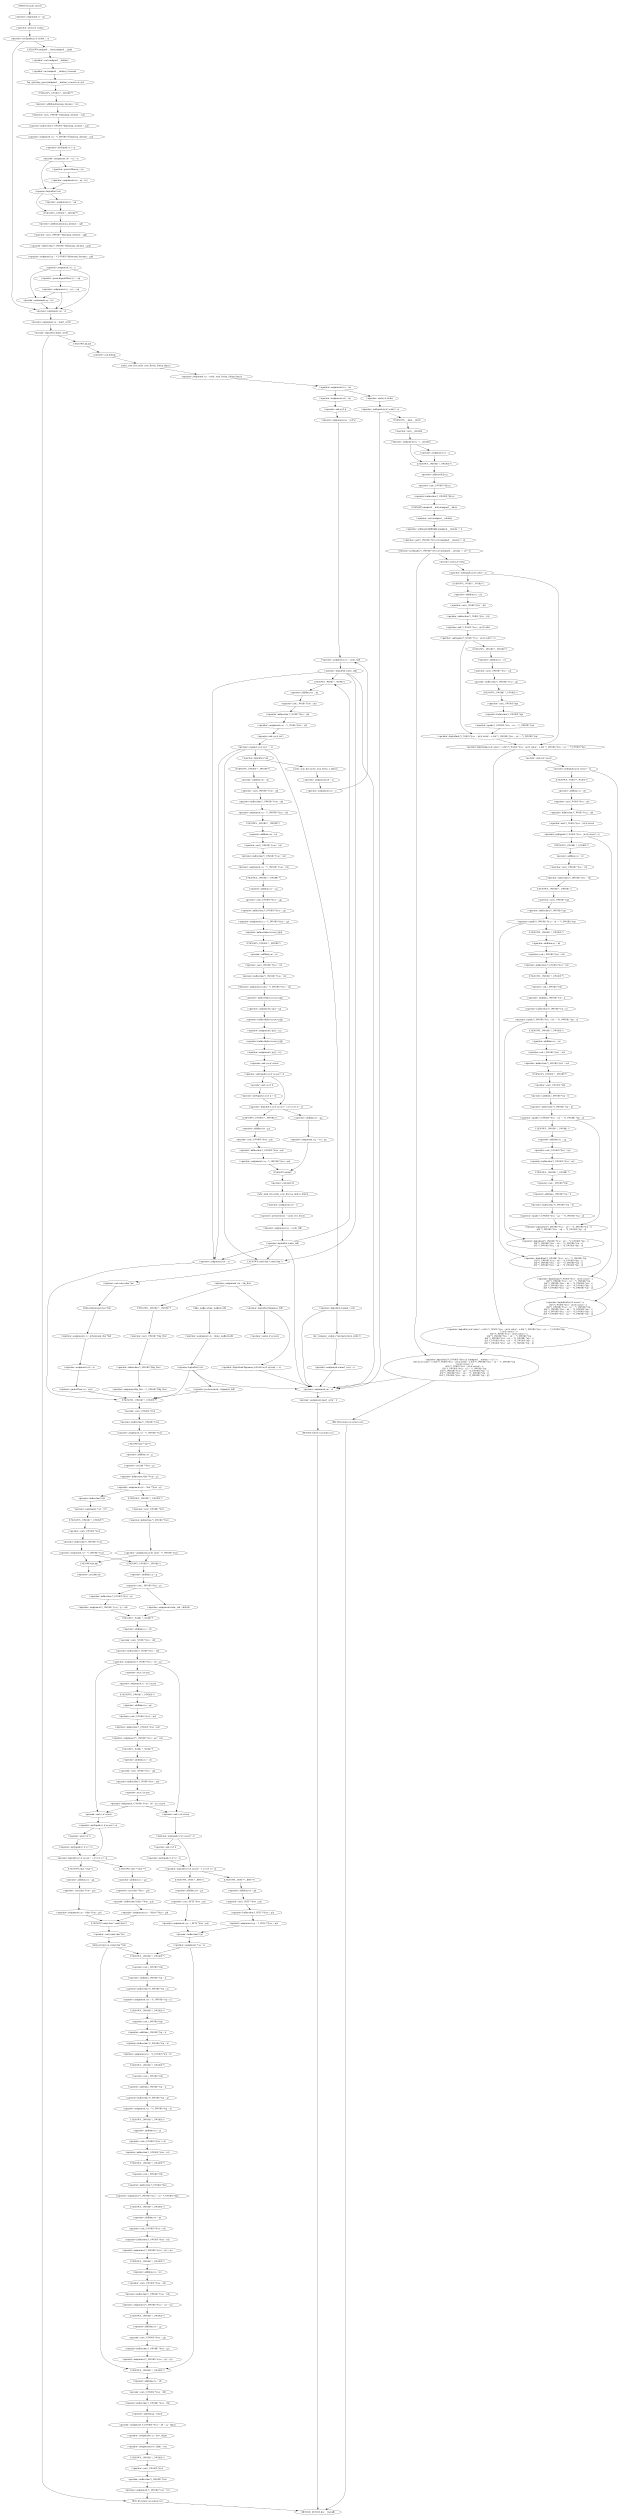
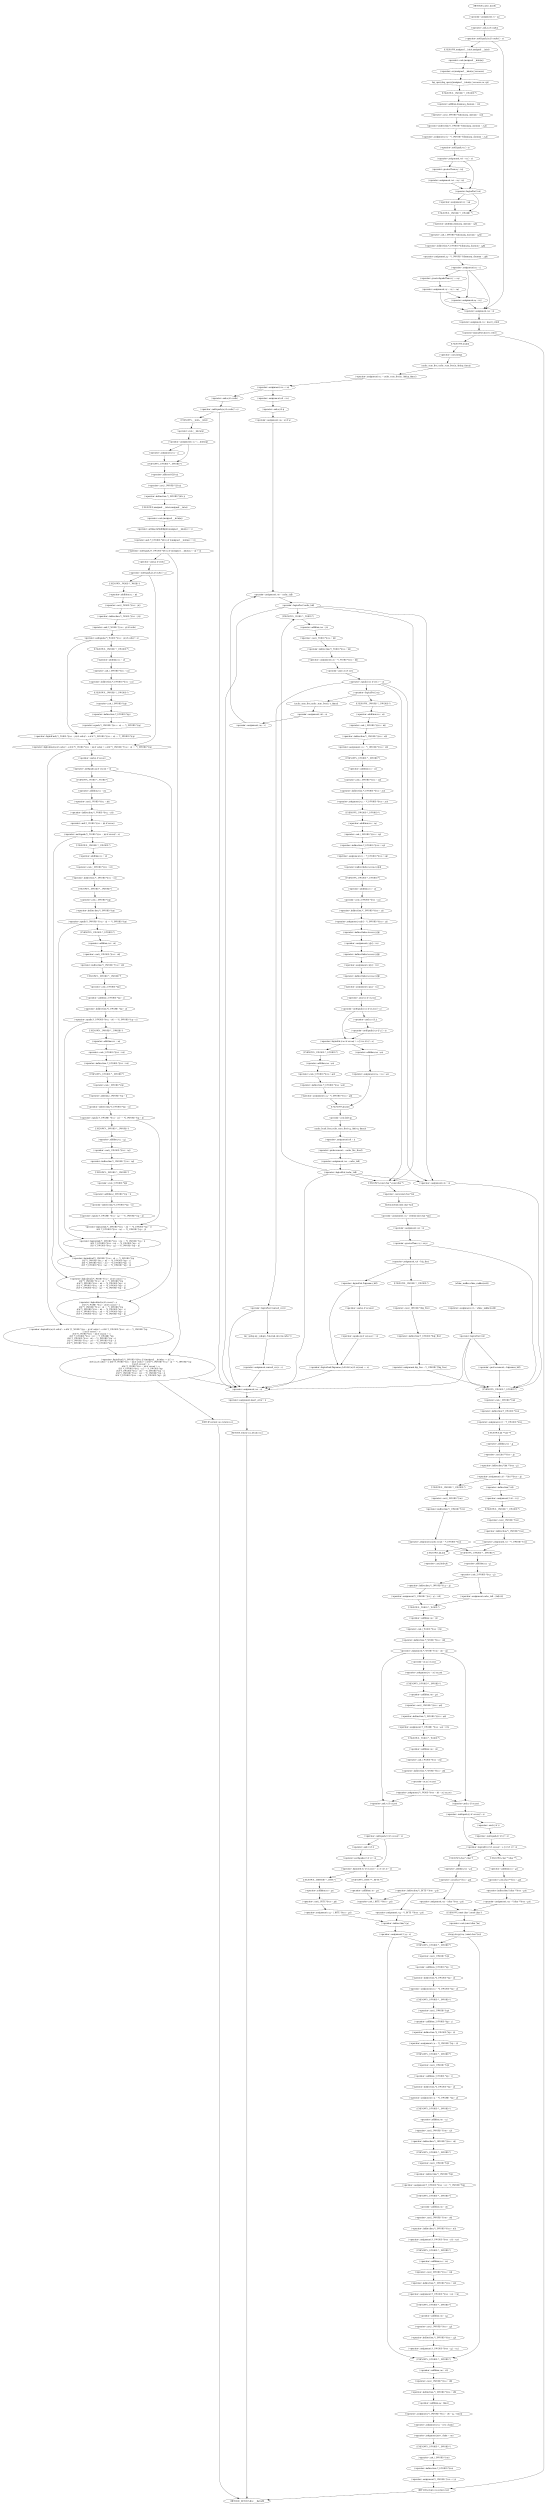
edge "(<operator>.greaterThan,v25 > 0x31)" -> "(<operator>.assignment,v26 = big_free)": added
node "(<operator>.equals,(a5 & 0x5000) == 0)": added
node "(UNKNOWN,_BYTE *,_BYTE *)": label "(UNKNOWN,_BYTE *,_BYTE *)" -> "(UNKNOWN,_METHOD *,_BYTE *)"
edge "(<operator>.cast,(_BYTE **)(v10 + 40))" -> "(<operator>.indirection,*(_BYTE **)(v10 + 40))": reversed
